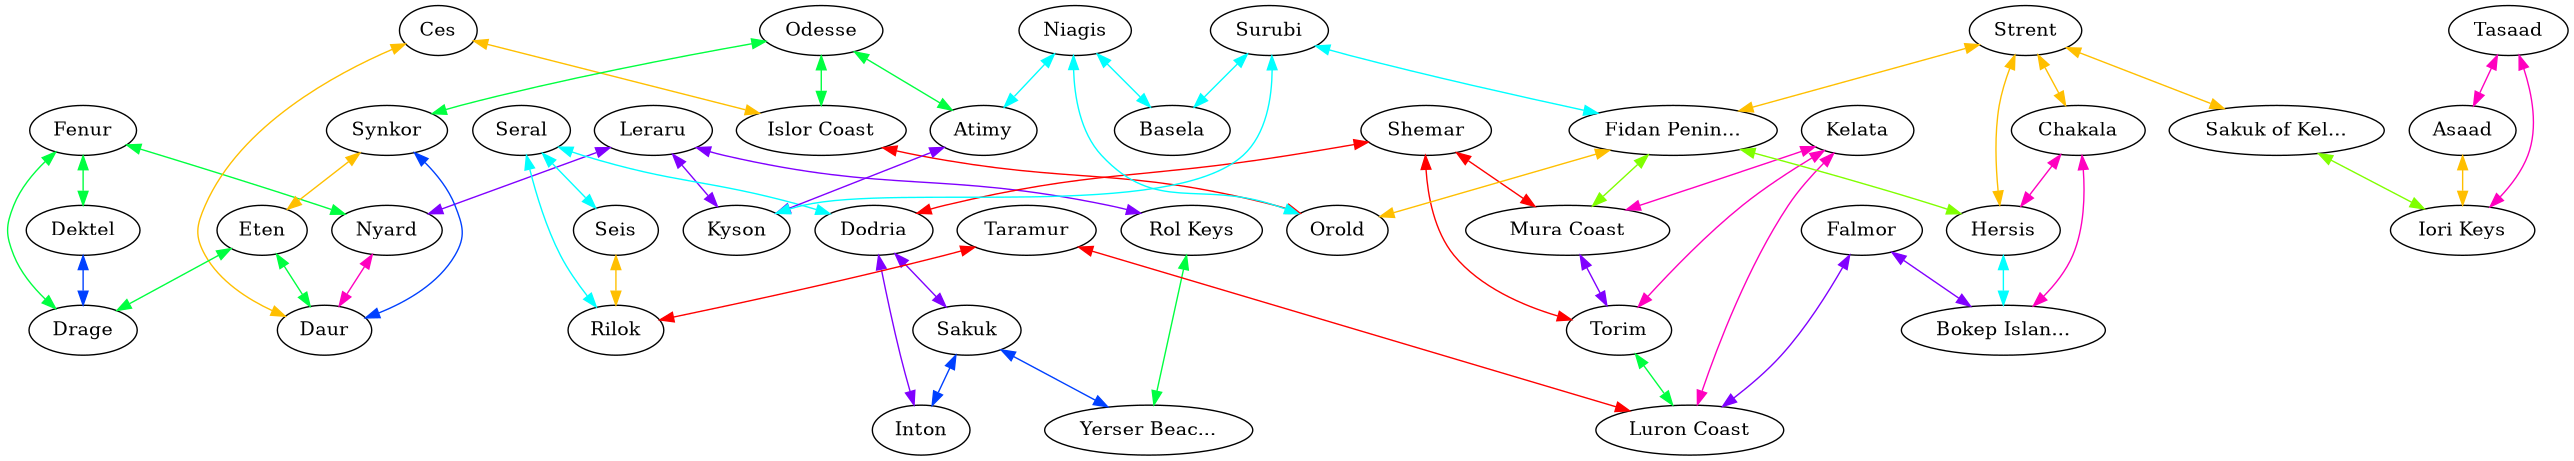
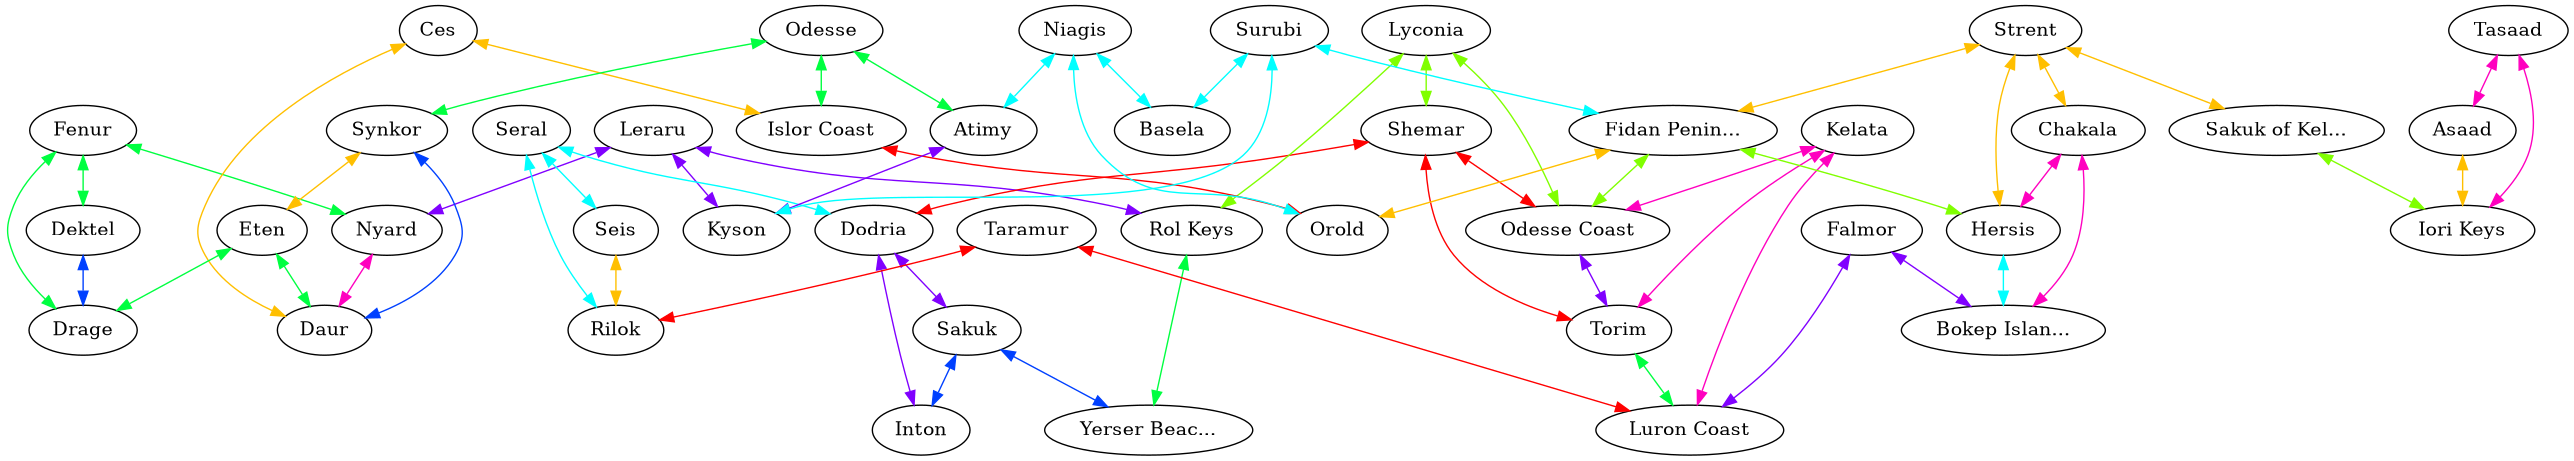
node "Lyconia": added
node "Mura Coast": label "Mura Coast" -> "Odesse Coast"
